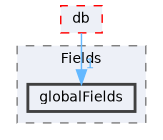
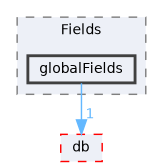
edge "db" -> "globalFields": reversed
